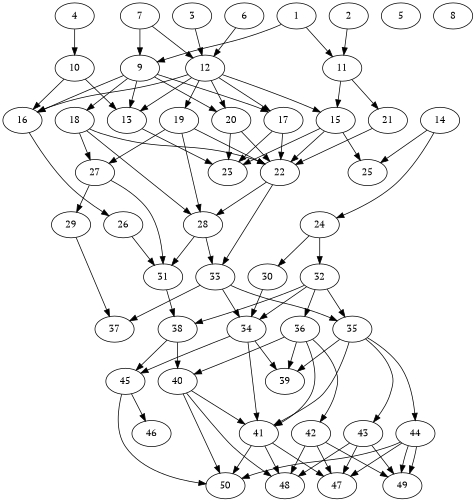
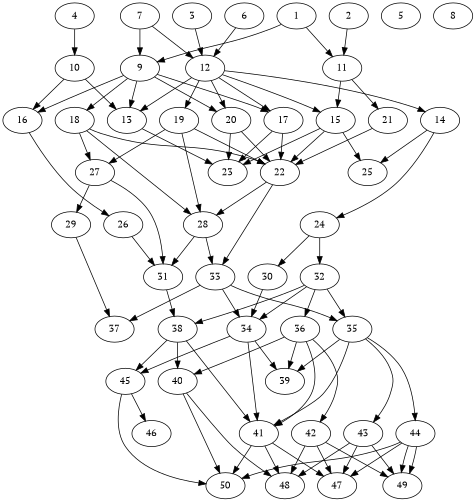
edge "12" -> "16": now "12" -> "14"
edge "40" -> "41": now "38" -> "41"
